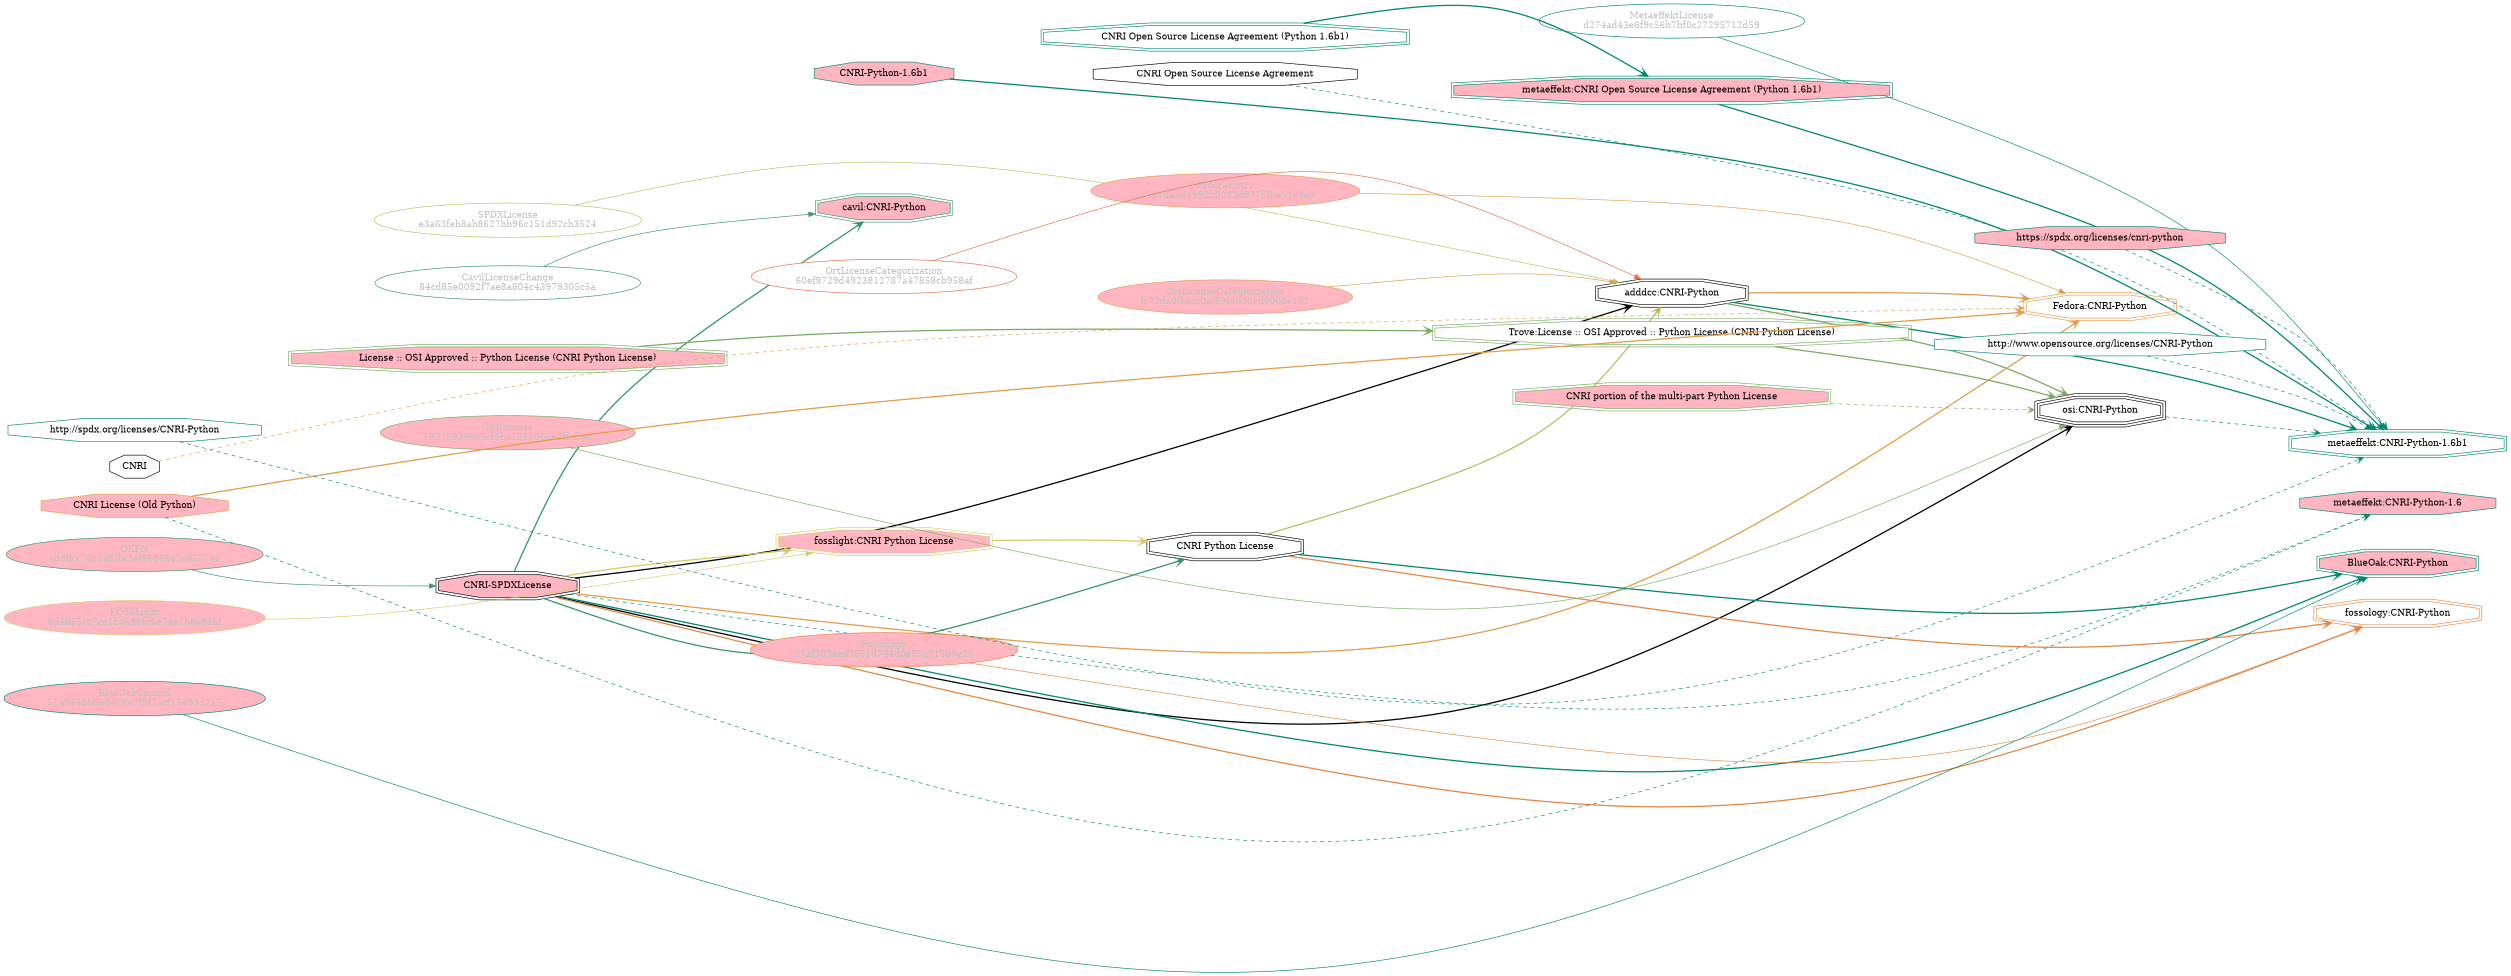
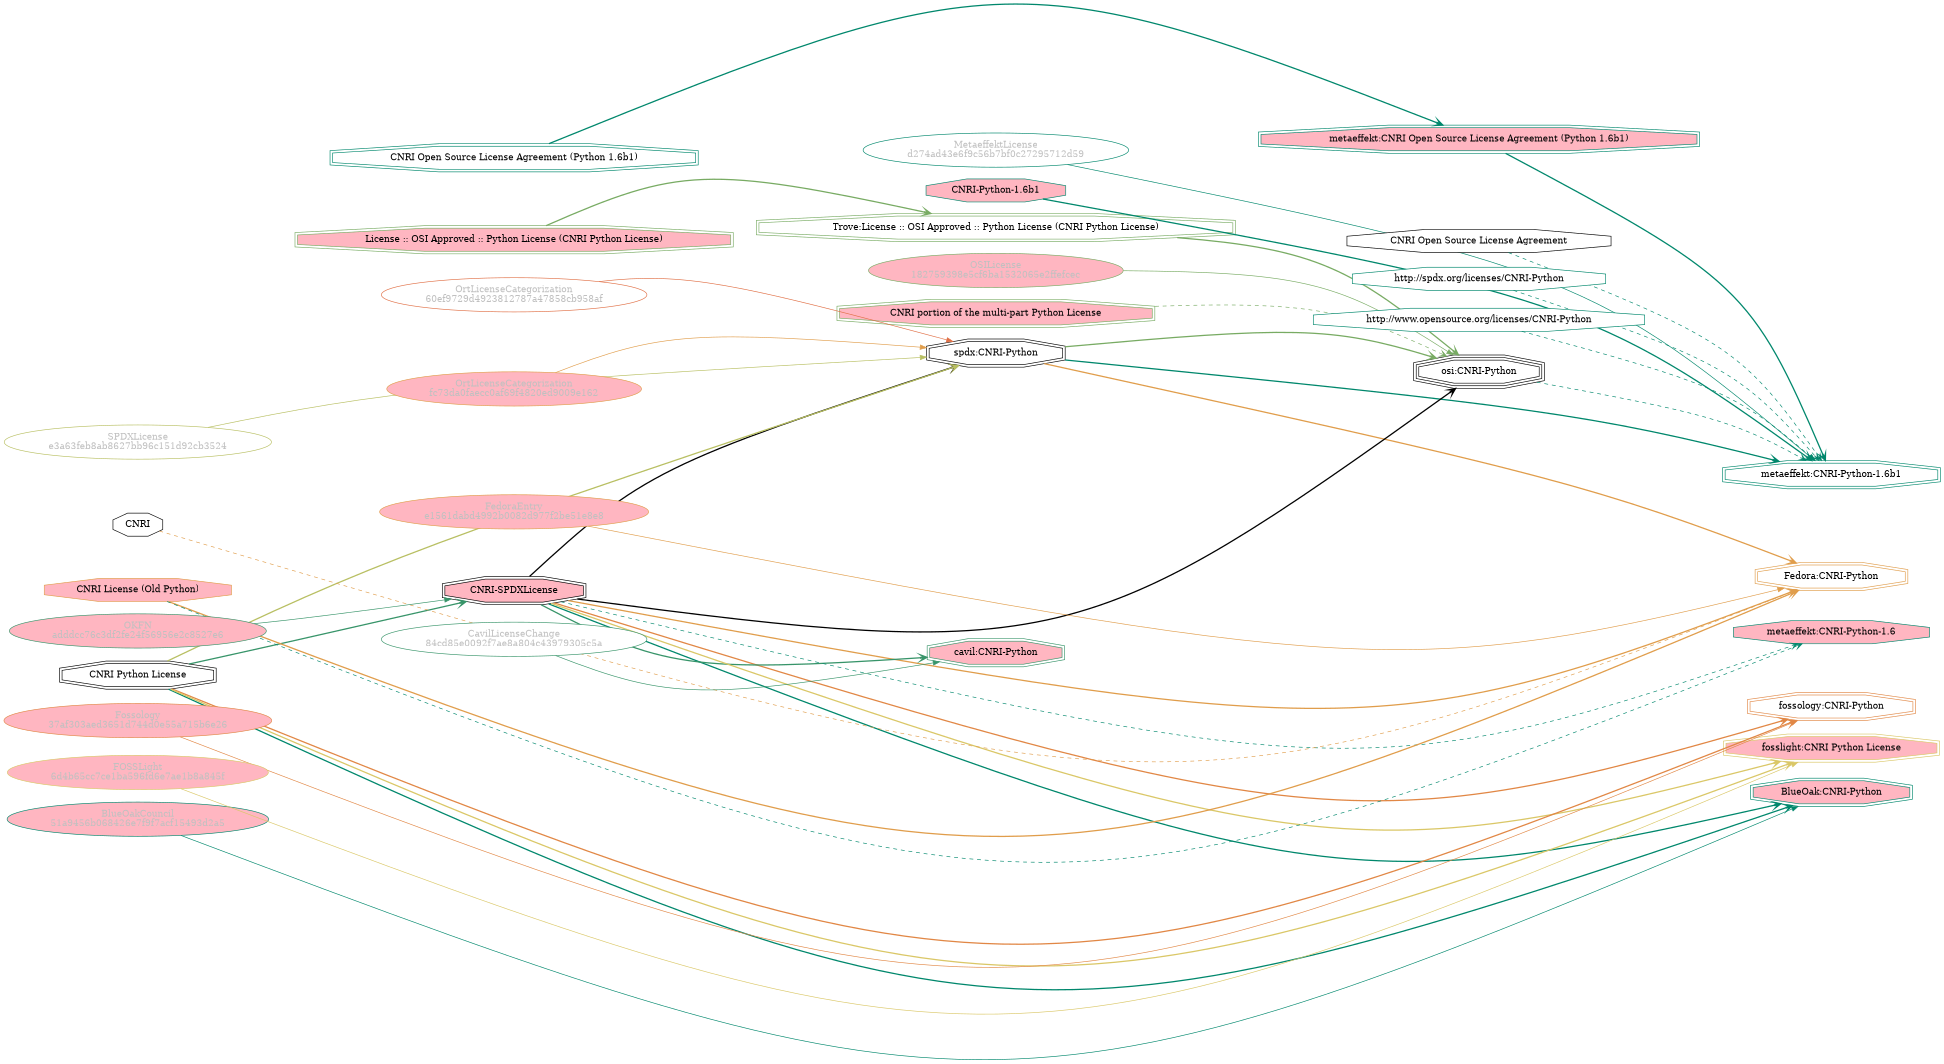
node "https://spdx.org/licenses/cnri-python": removed
node "adddcc:CNRI-Python": label "adddcc:CNRI-Python" -> "spdx:CNRI-Python"
edge "fosslight:CNRI Python License" -> "CNRI Python License": reversed
